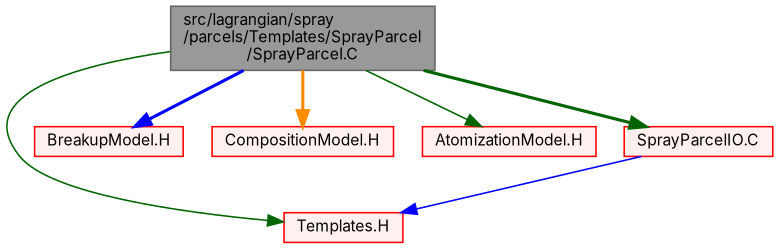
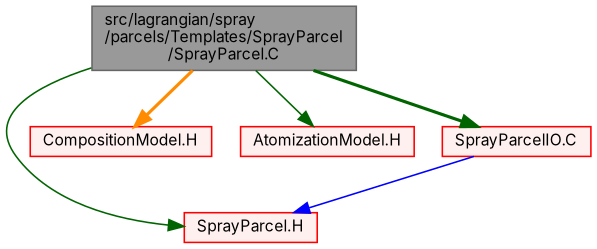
node "BreakupModel.H": removed
node "Templates.H": label "Templates.H" -> "SprayParcel.H"
